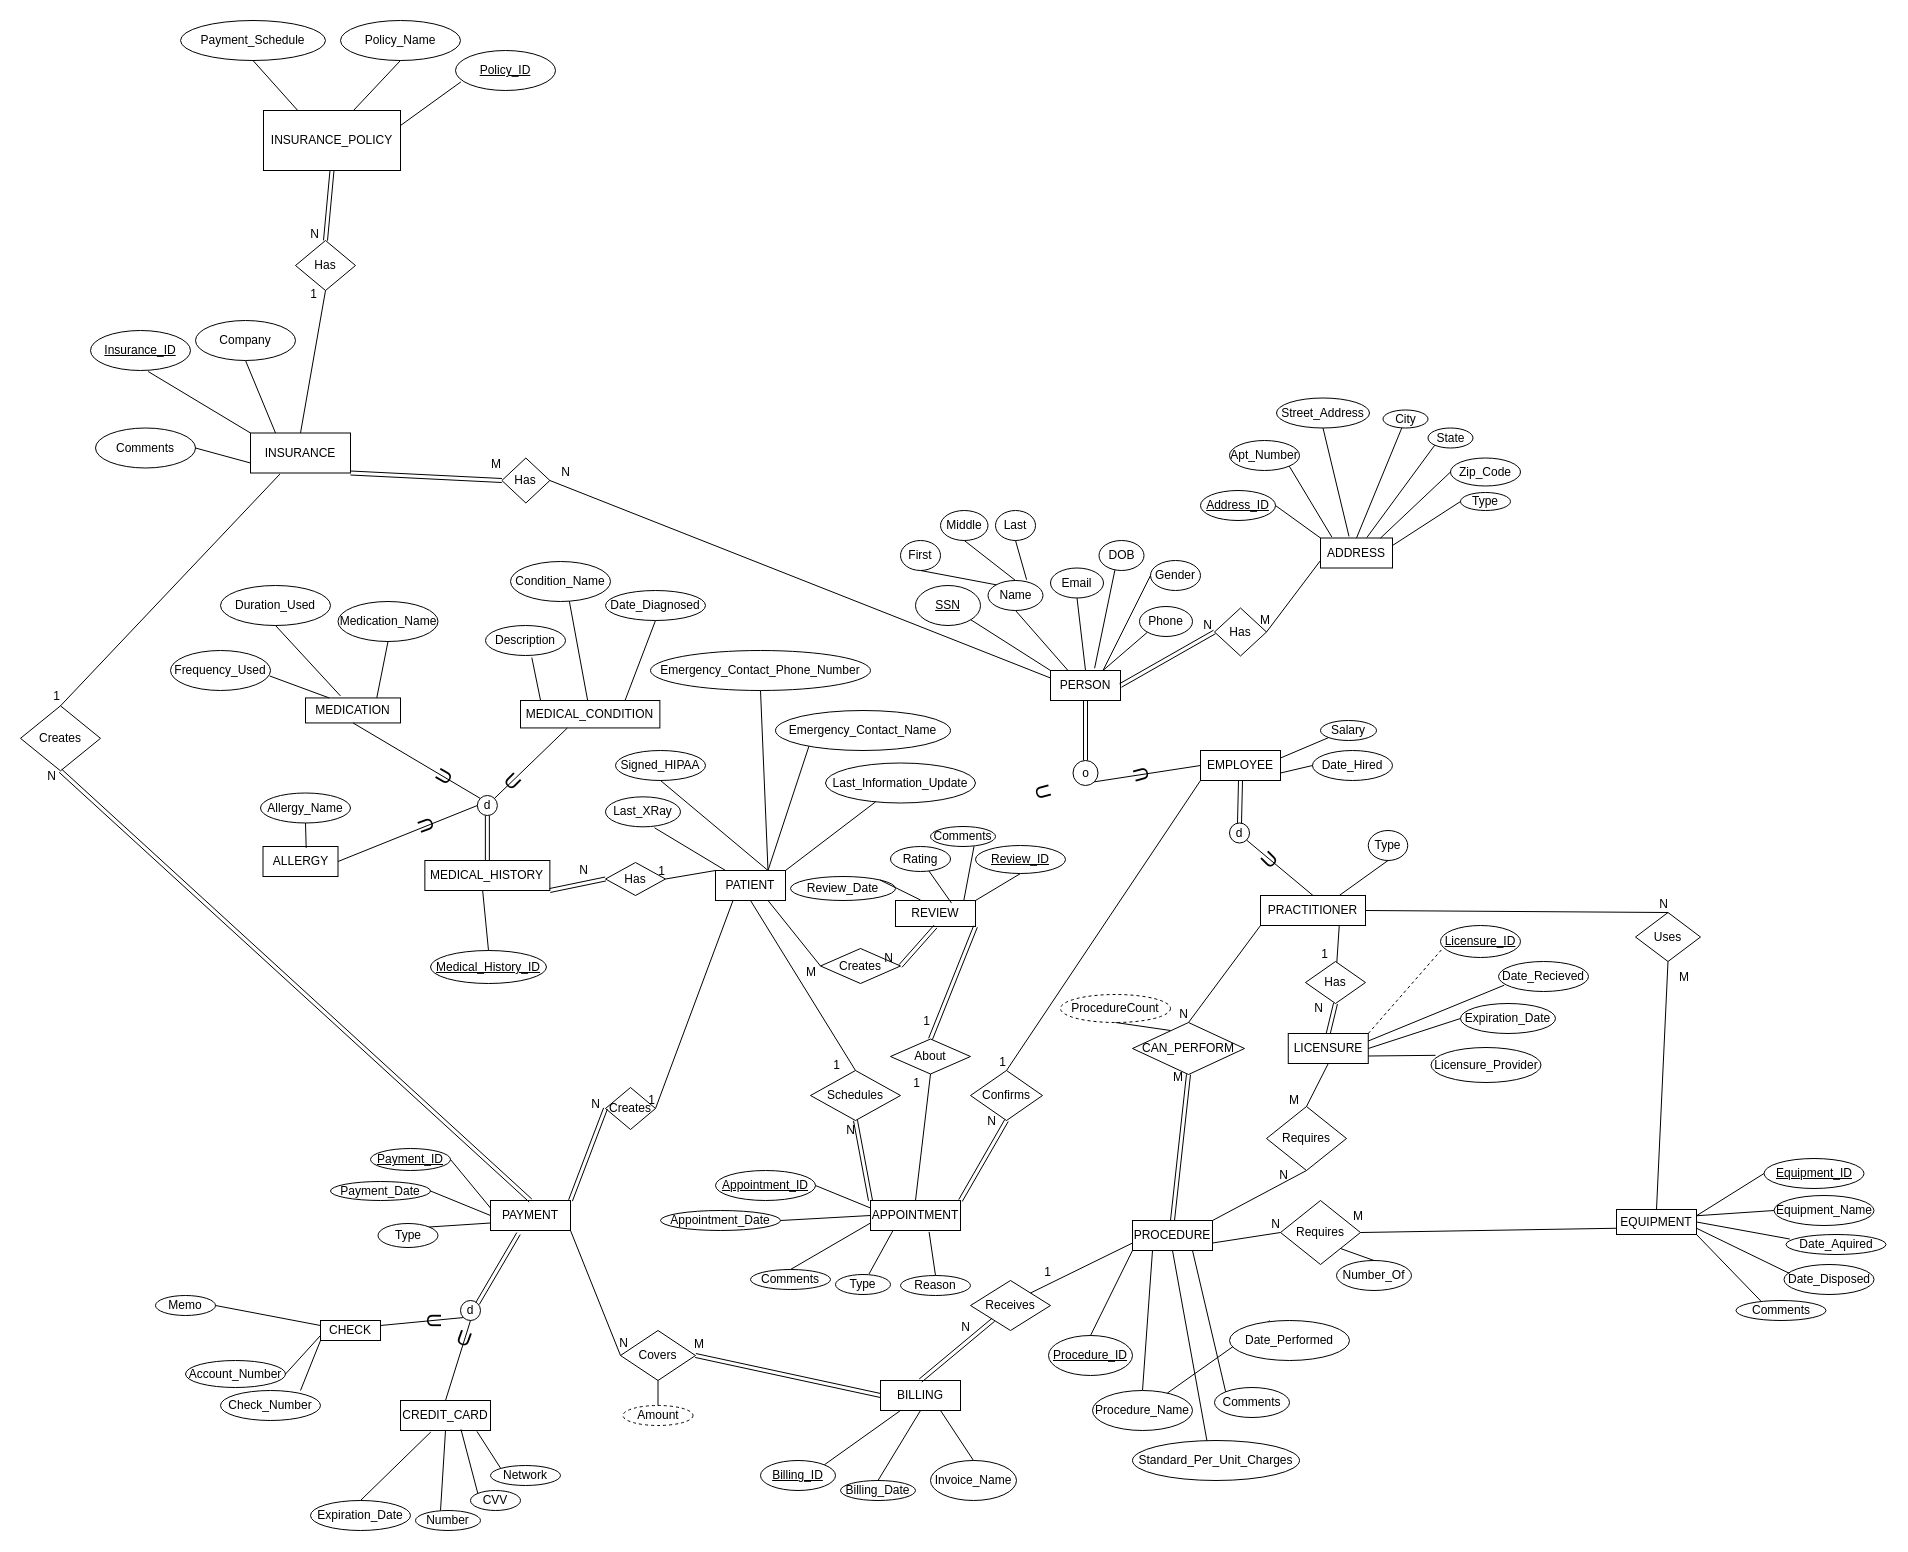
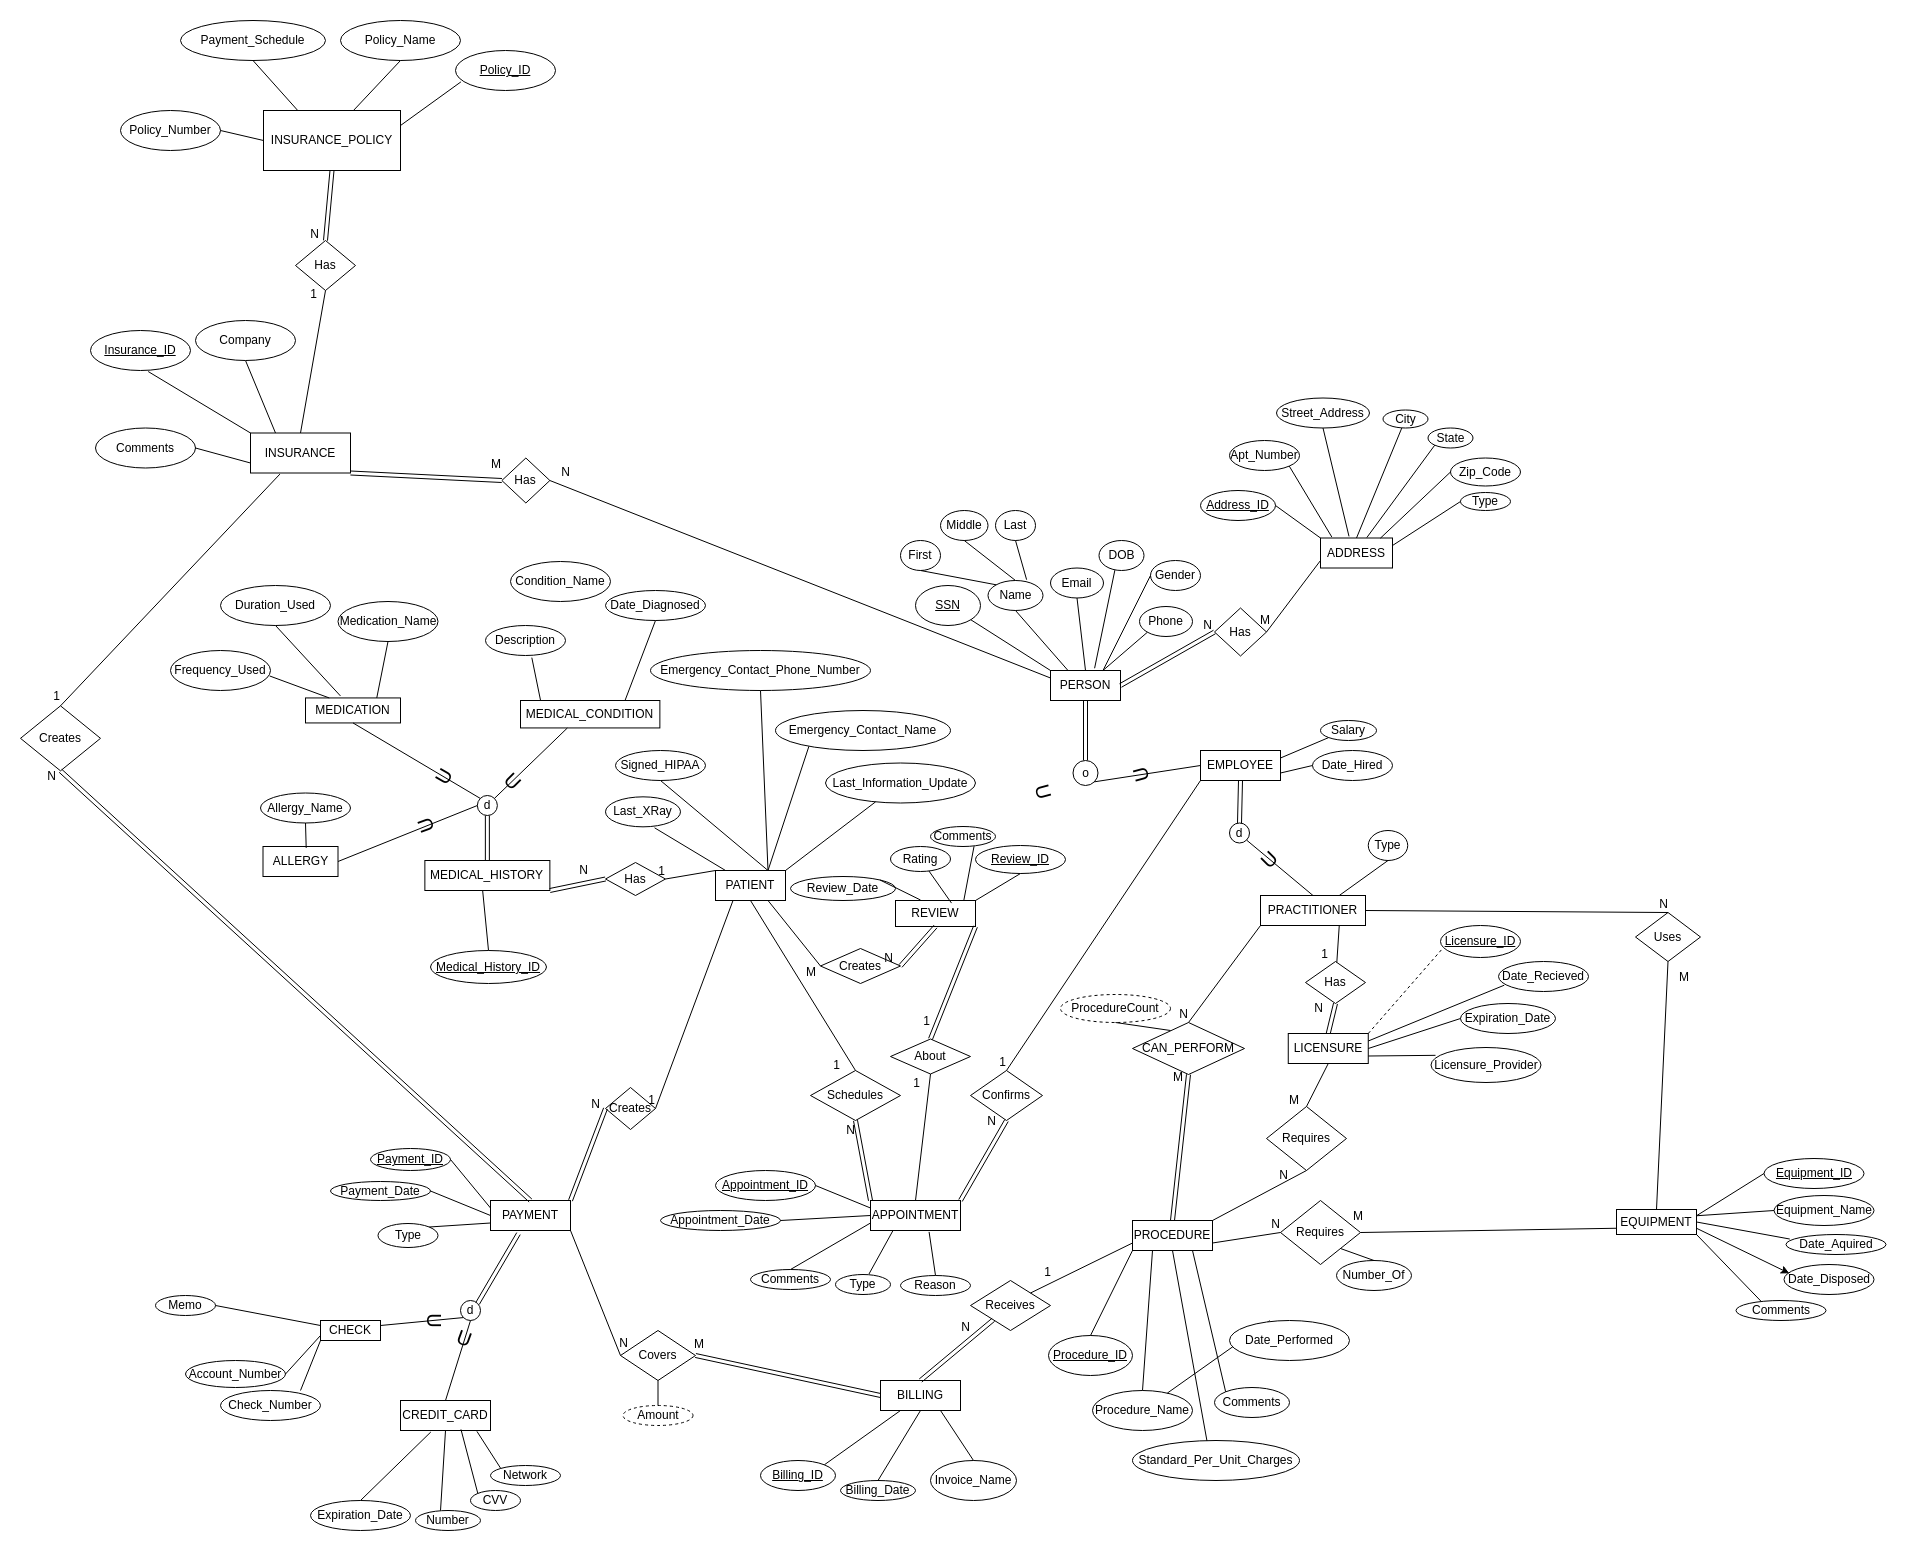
node "Policy_Number": added
edge "Policy_Number" -- "INSURANCE_POLICY": added
edge "Condition_Name" -- "MEDICAL_CONDITION": removed
edge "EQUIPMENT" -- "Date_Disposed": arrowhead none -> classic
